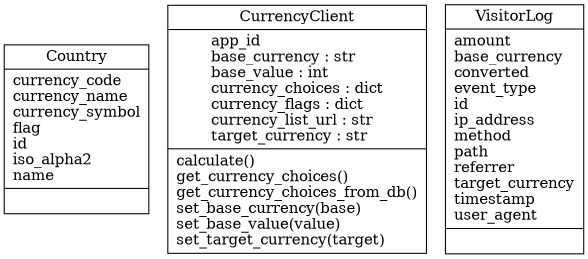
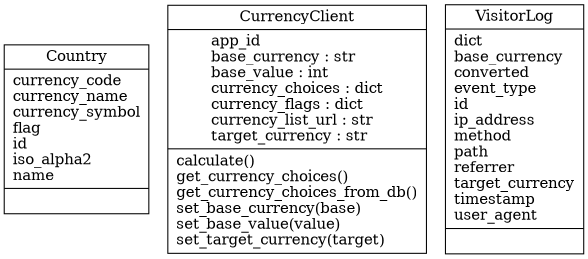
node "VisitorLog": text "amount" -> "dict"
